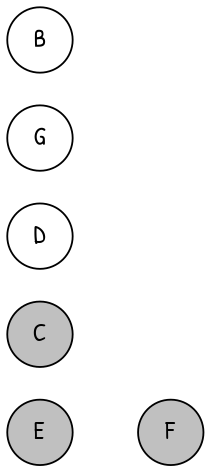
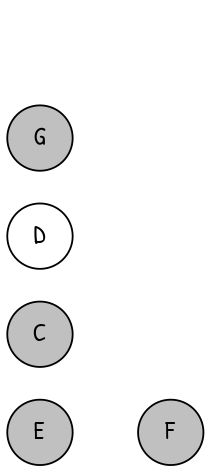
node "B": removed
node "G": fillcolor white -> gray
